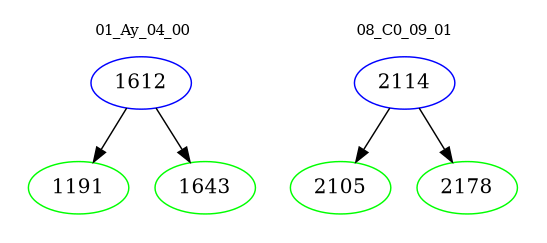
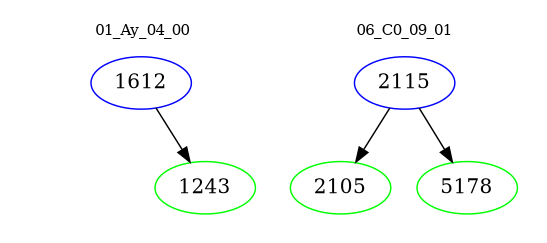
cluster "08_C0_09_01": label "08_C0_09_01" -> "06_C0_09_01"
node "2114": label "2114" -> "2115"
node "1191": removed
node "1643": label "1643" -> "1243"
node "2178": label "2178" -> "5178"
